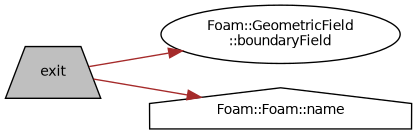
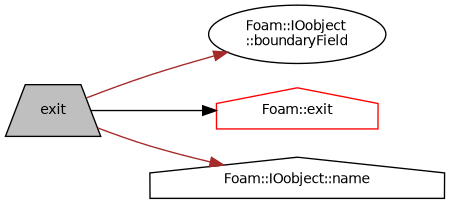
node "Foam::GeometricField ::boundaryField": label "Foam::GeometricField ::boundaryField" -> "Foam::IOobject ::boundaryField"
node "Foam::Foam::name": label "Foam::Foam::name" -> "Foam::IOobject::name"
node "Foam::exit": added
